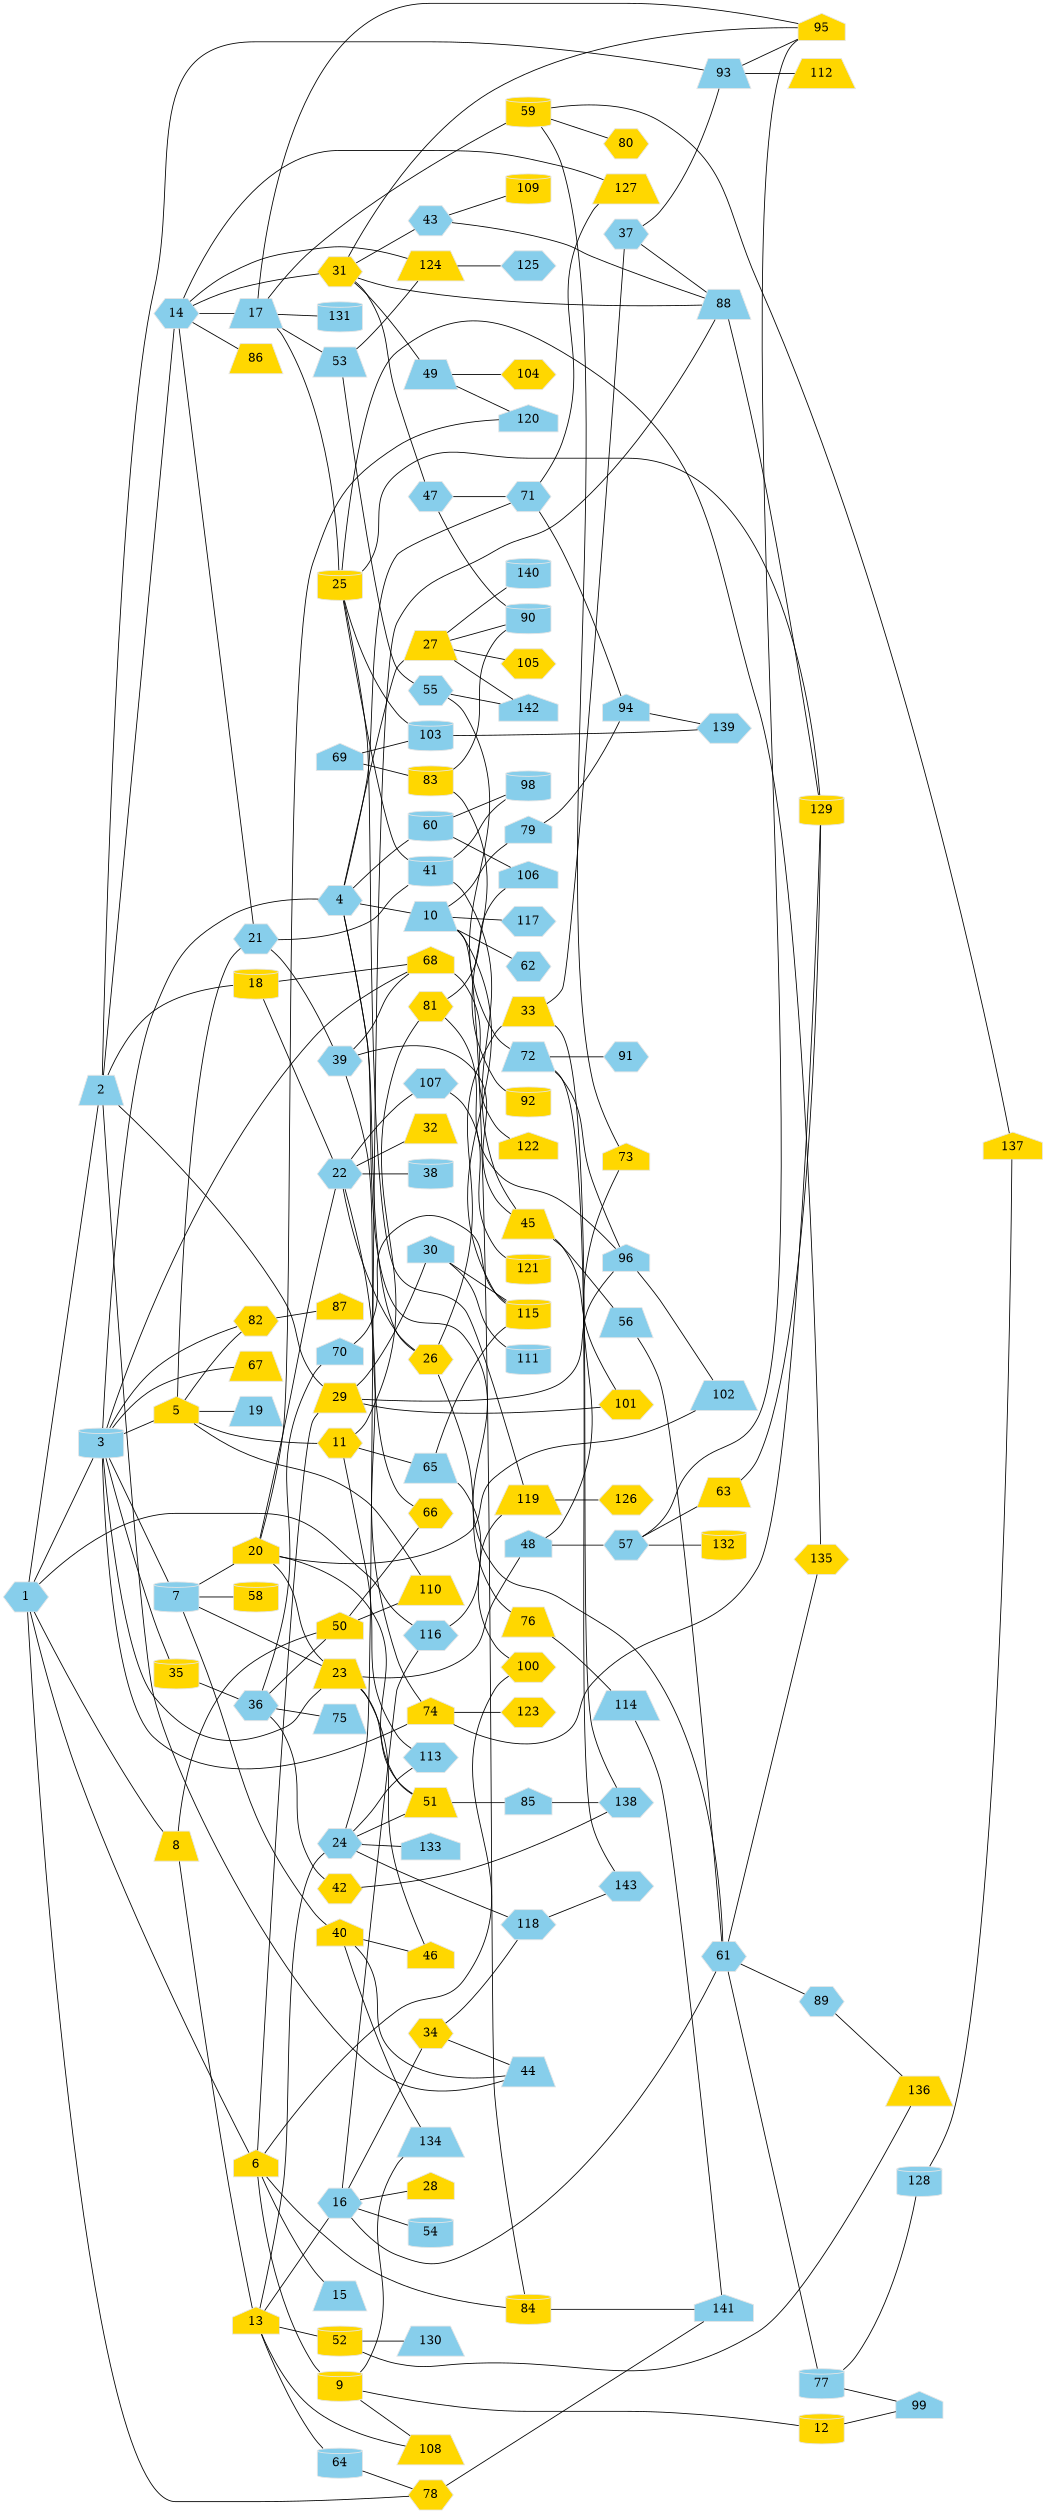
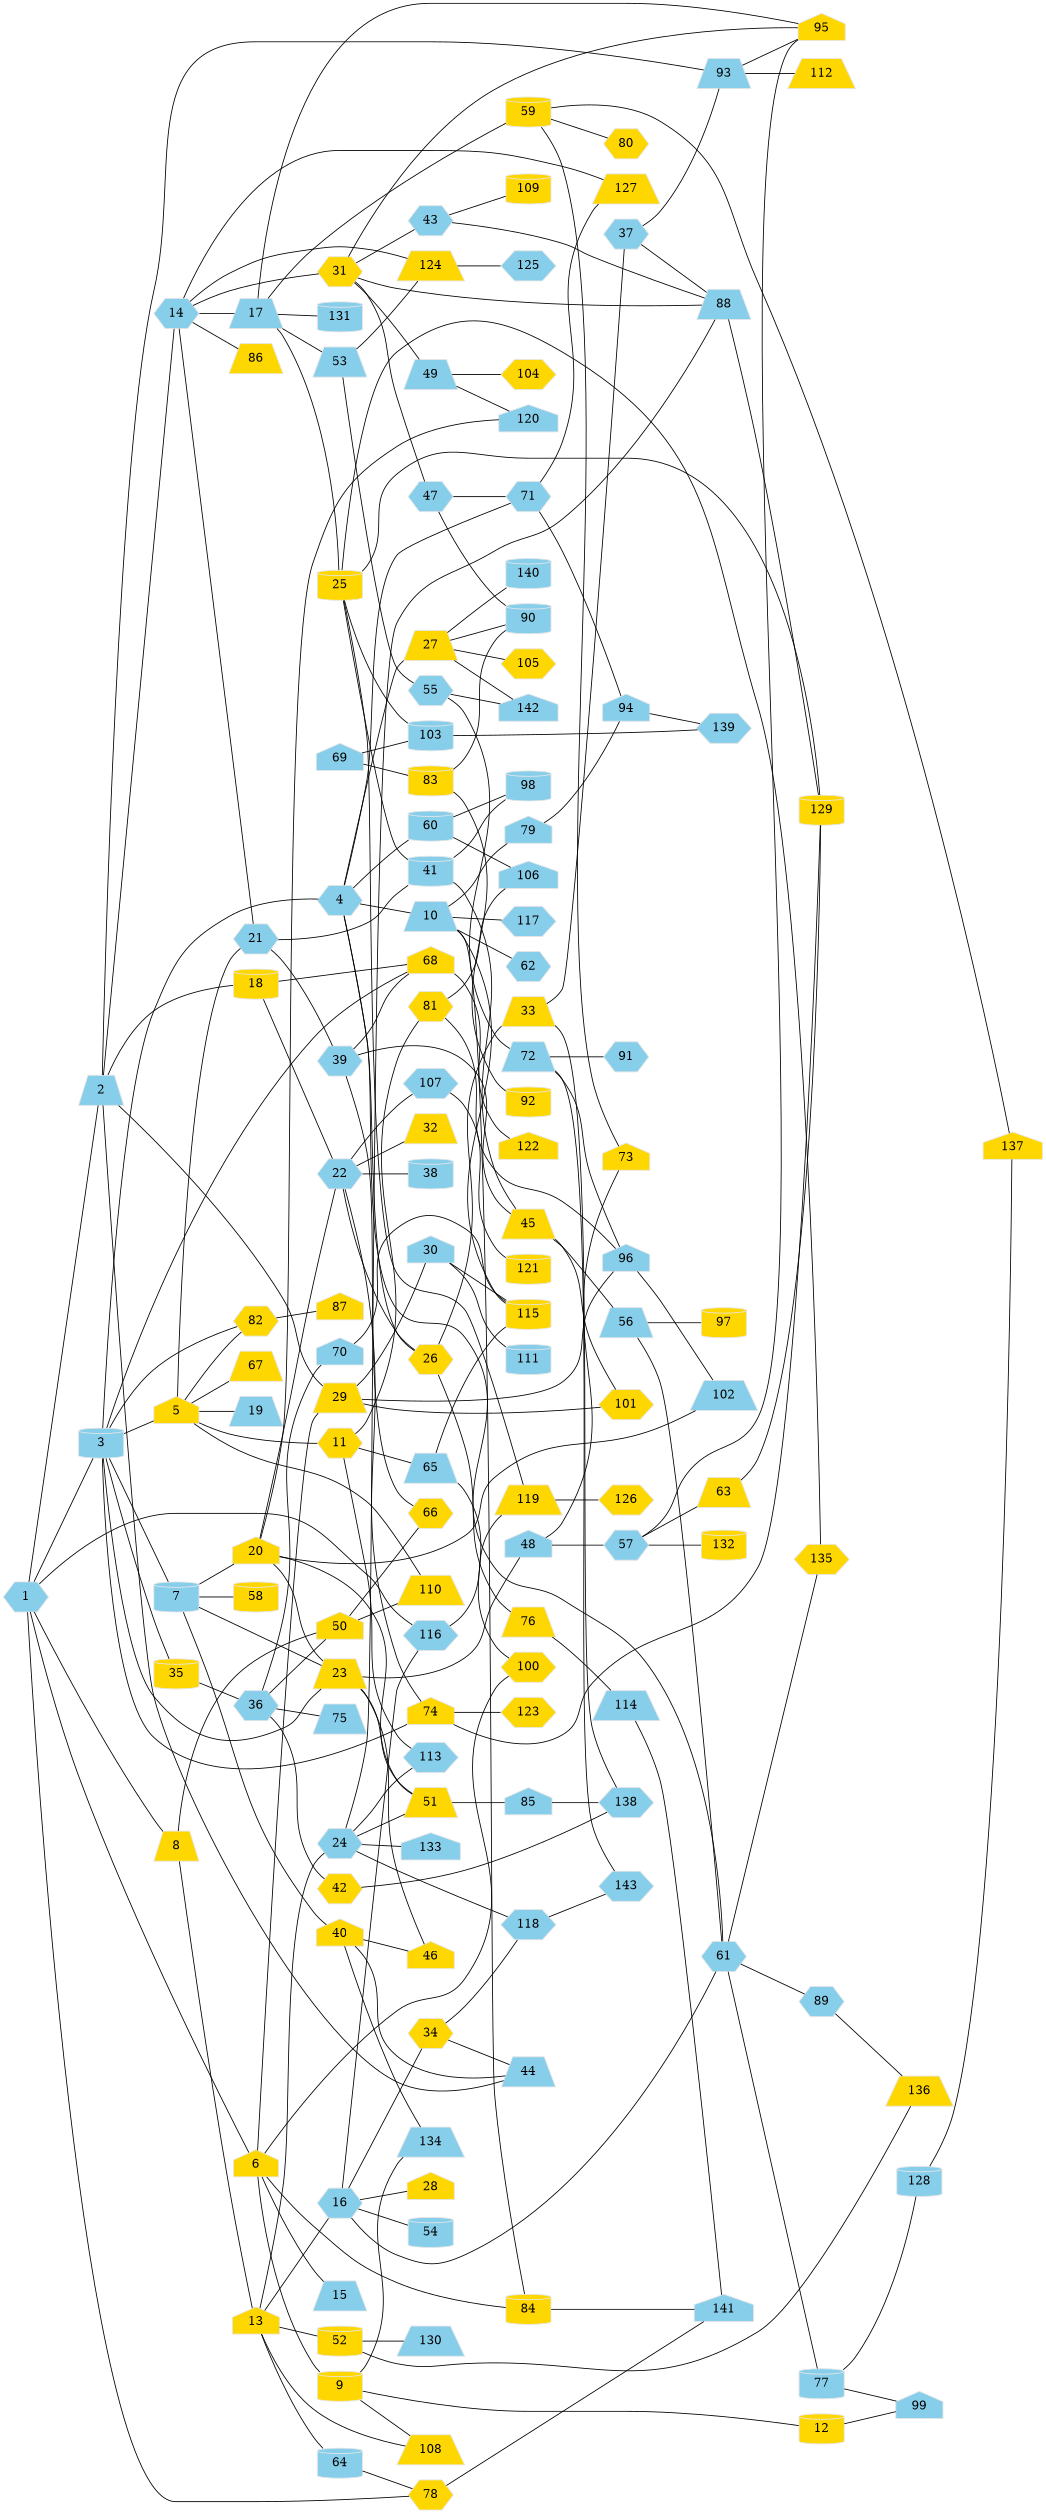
node "97": added
edge "67" -- "3": now "67" -- "5"
